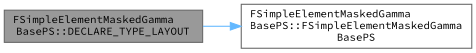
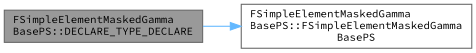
node "FSimpleElementMaskedGamma BasePS::DECLARE_TYPE_LAYOUT": label "FSimpleElementMaskedGamma BasePS::DECLARE_TYPE_LAYOUT" -> "FSimpleElementMaskedGamma BasePS::DECLARE_TYPE_DECLARE"
